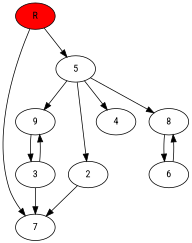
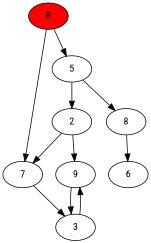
edge "5" -> "9": now "2" -> "9"
node "4": removed
edge "6" -> "8": removed
edge "3" -> "7": reversed
